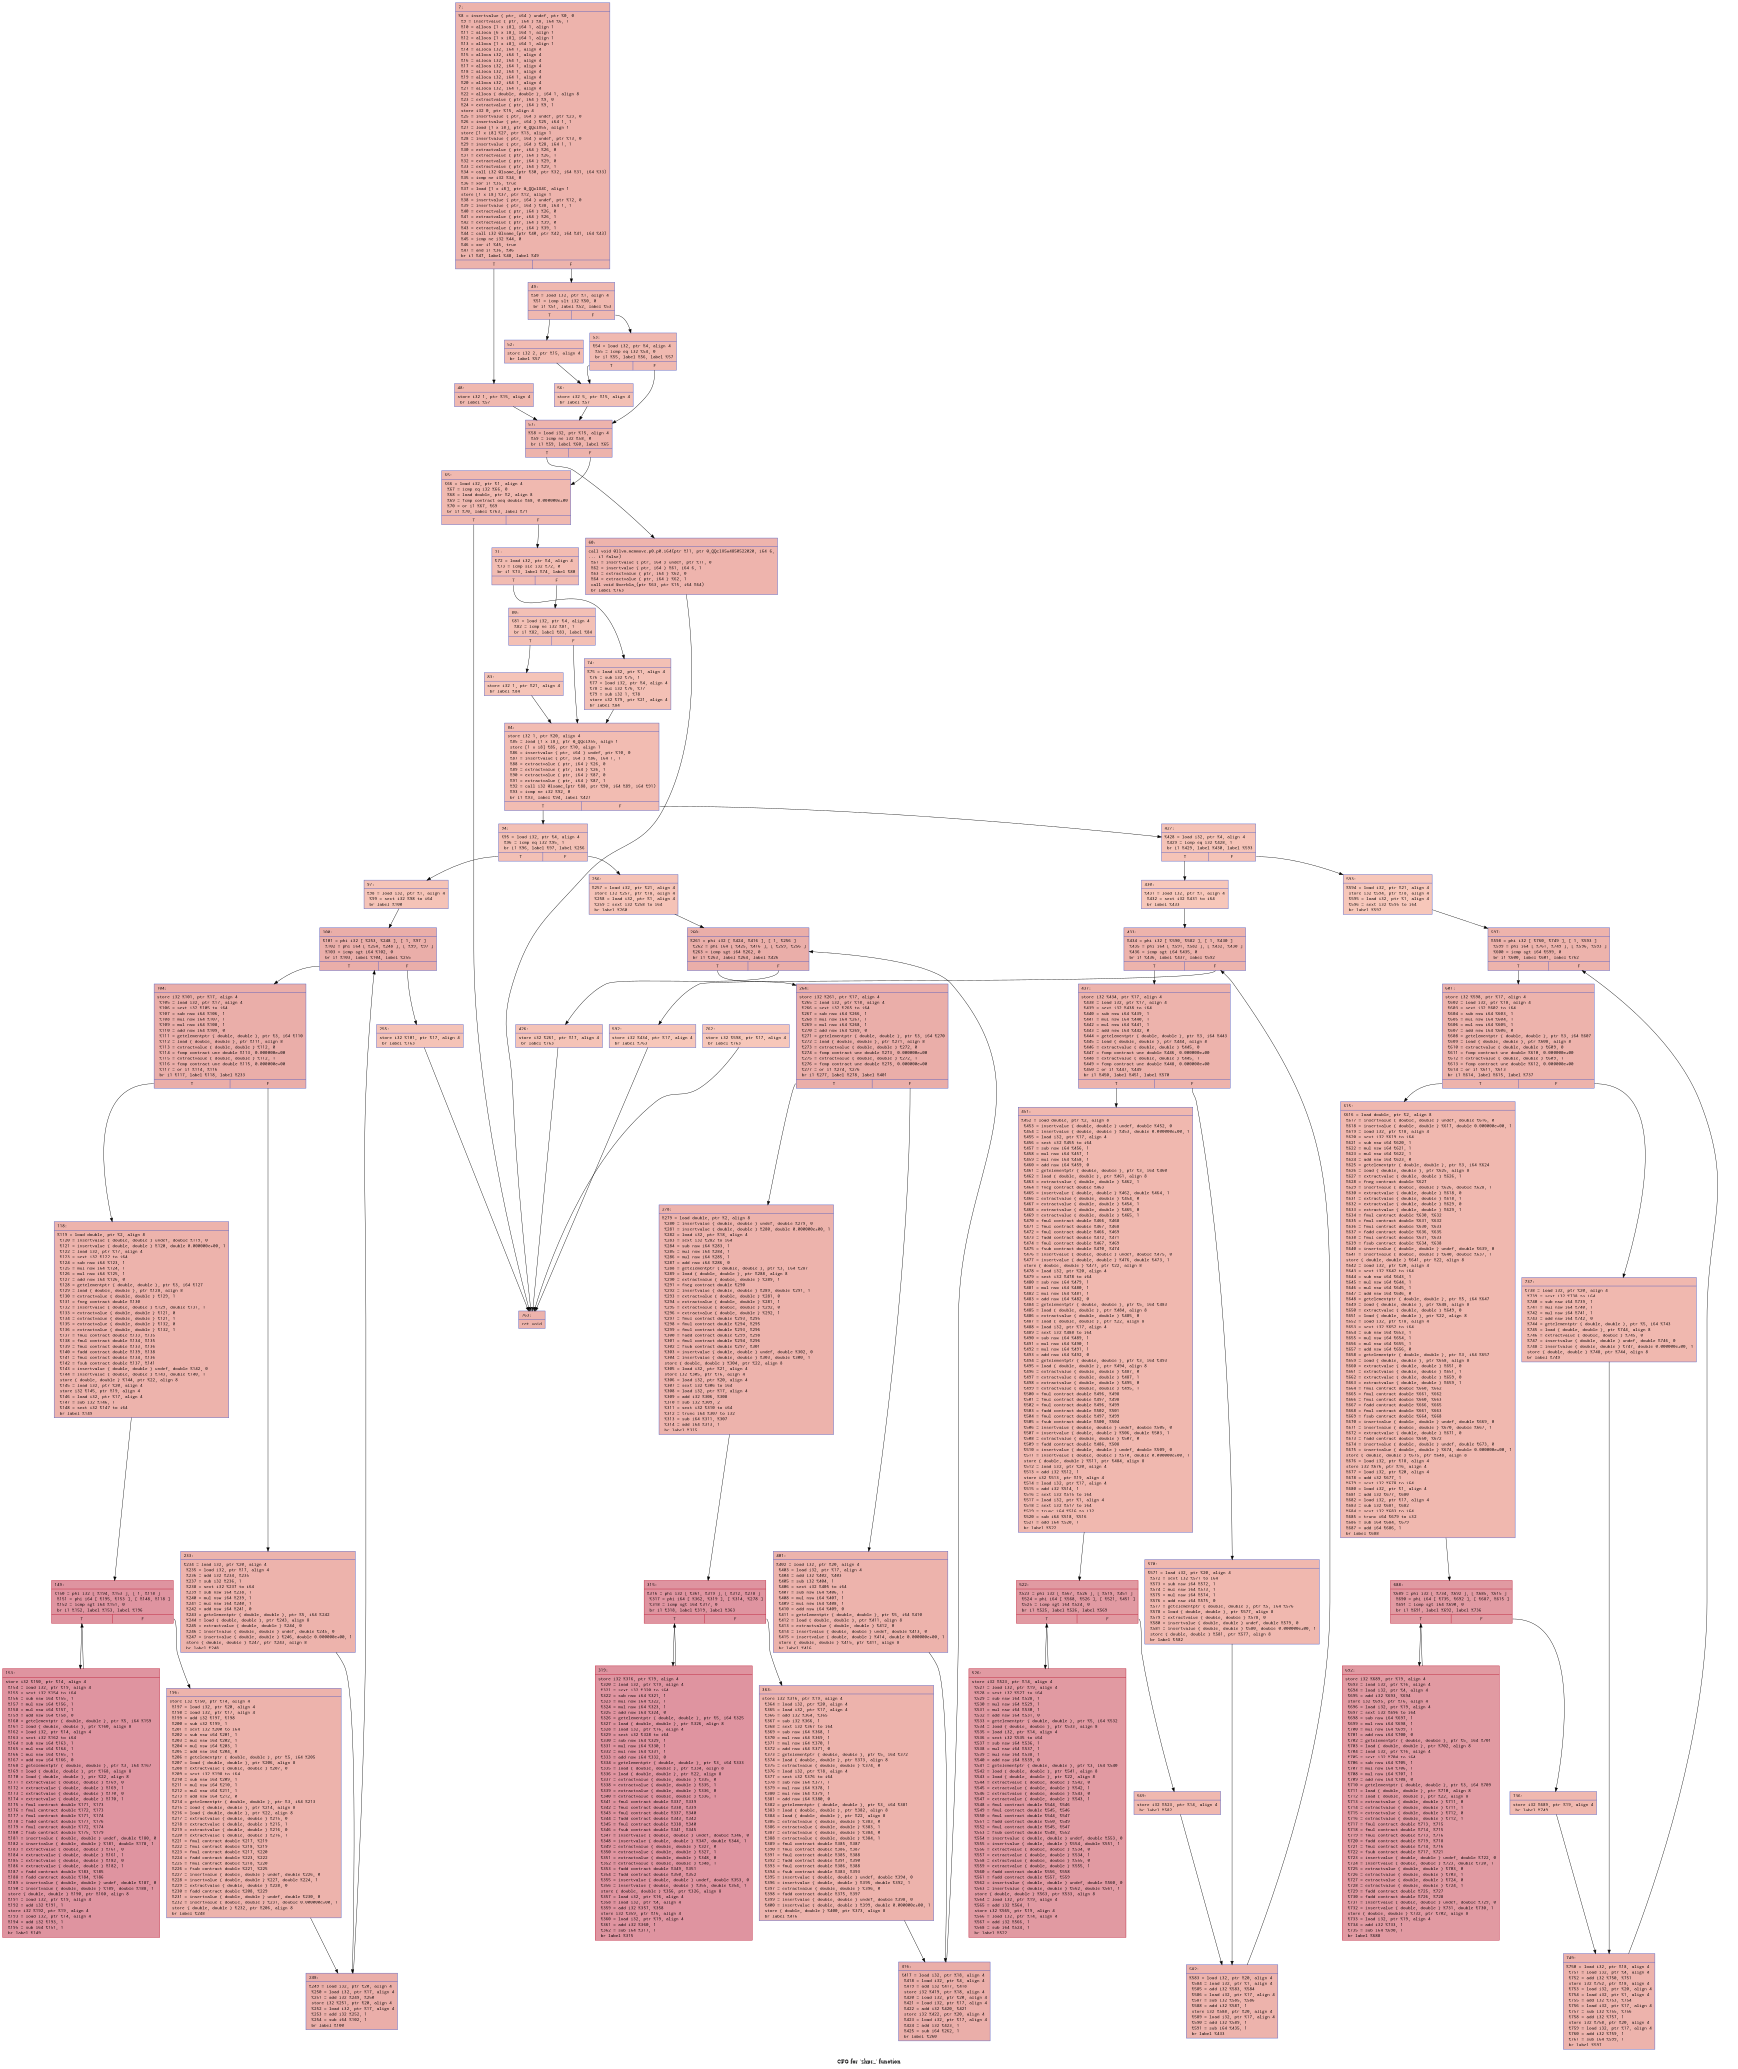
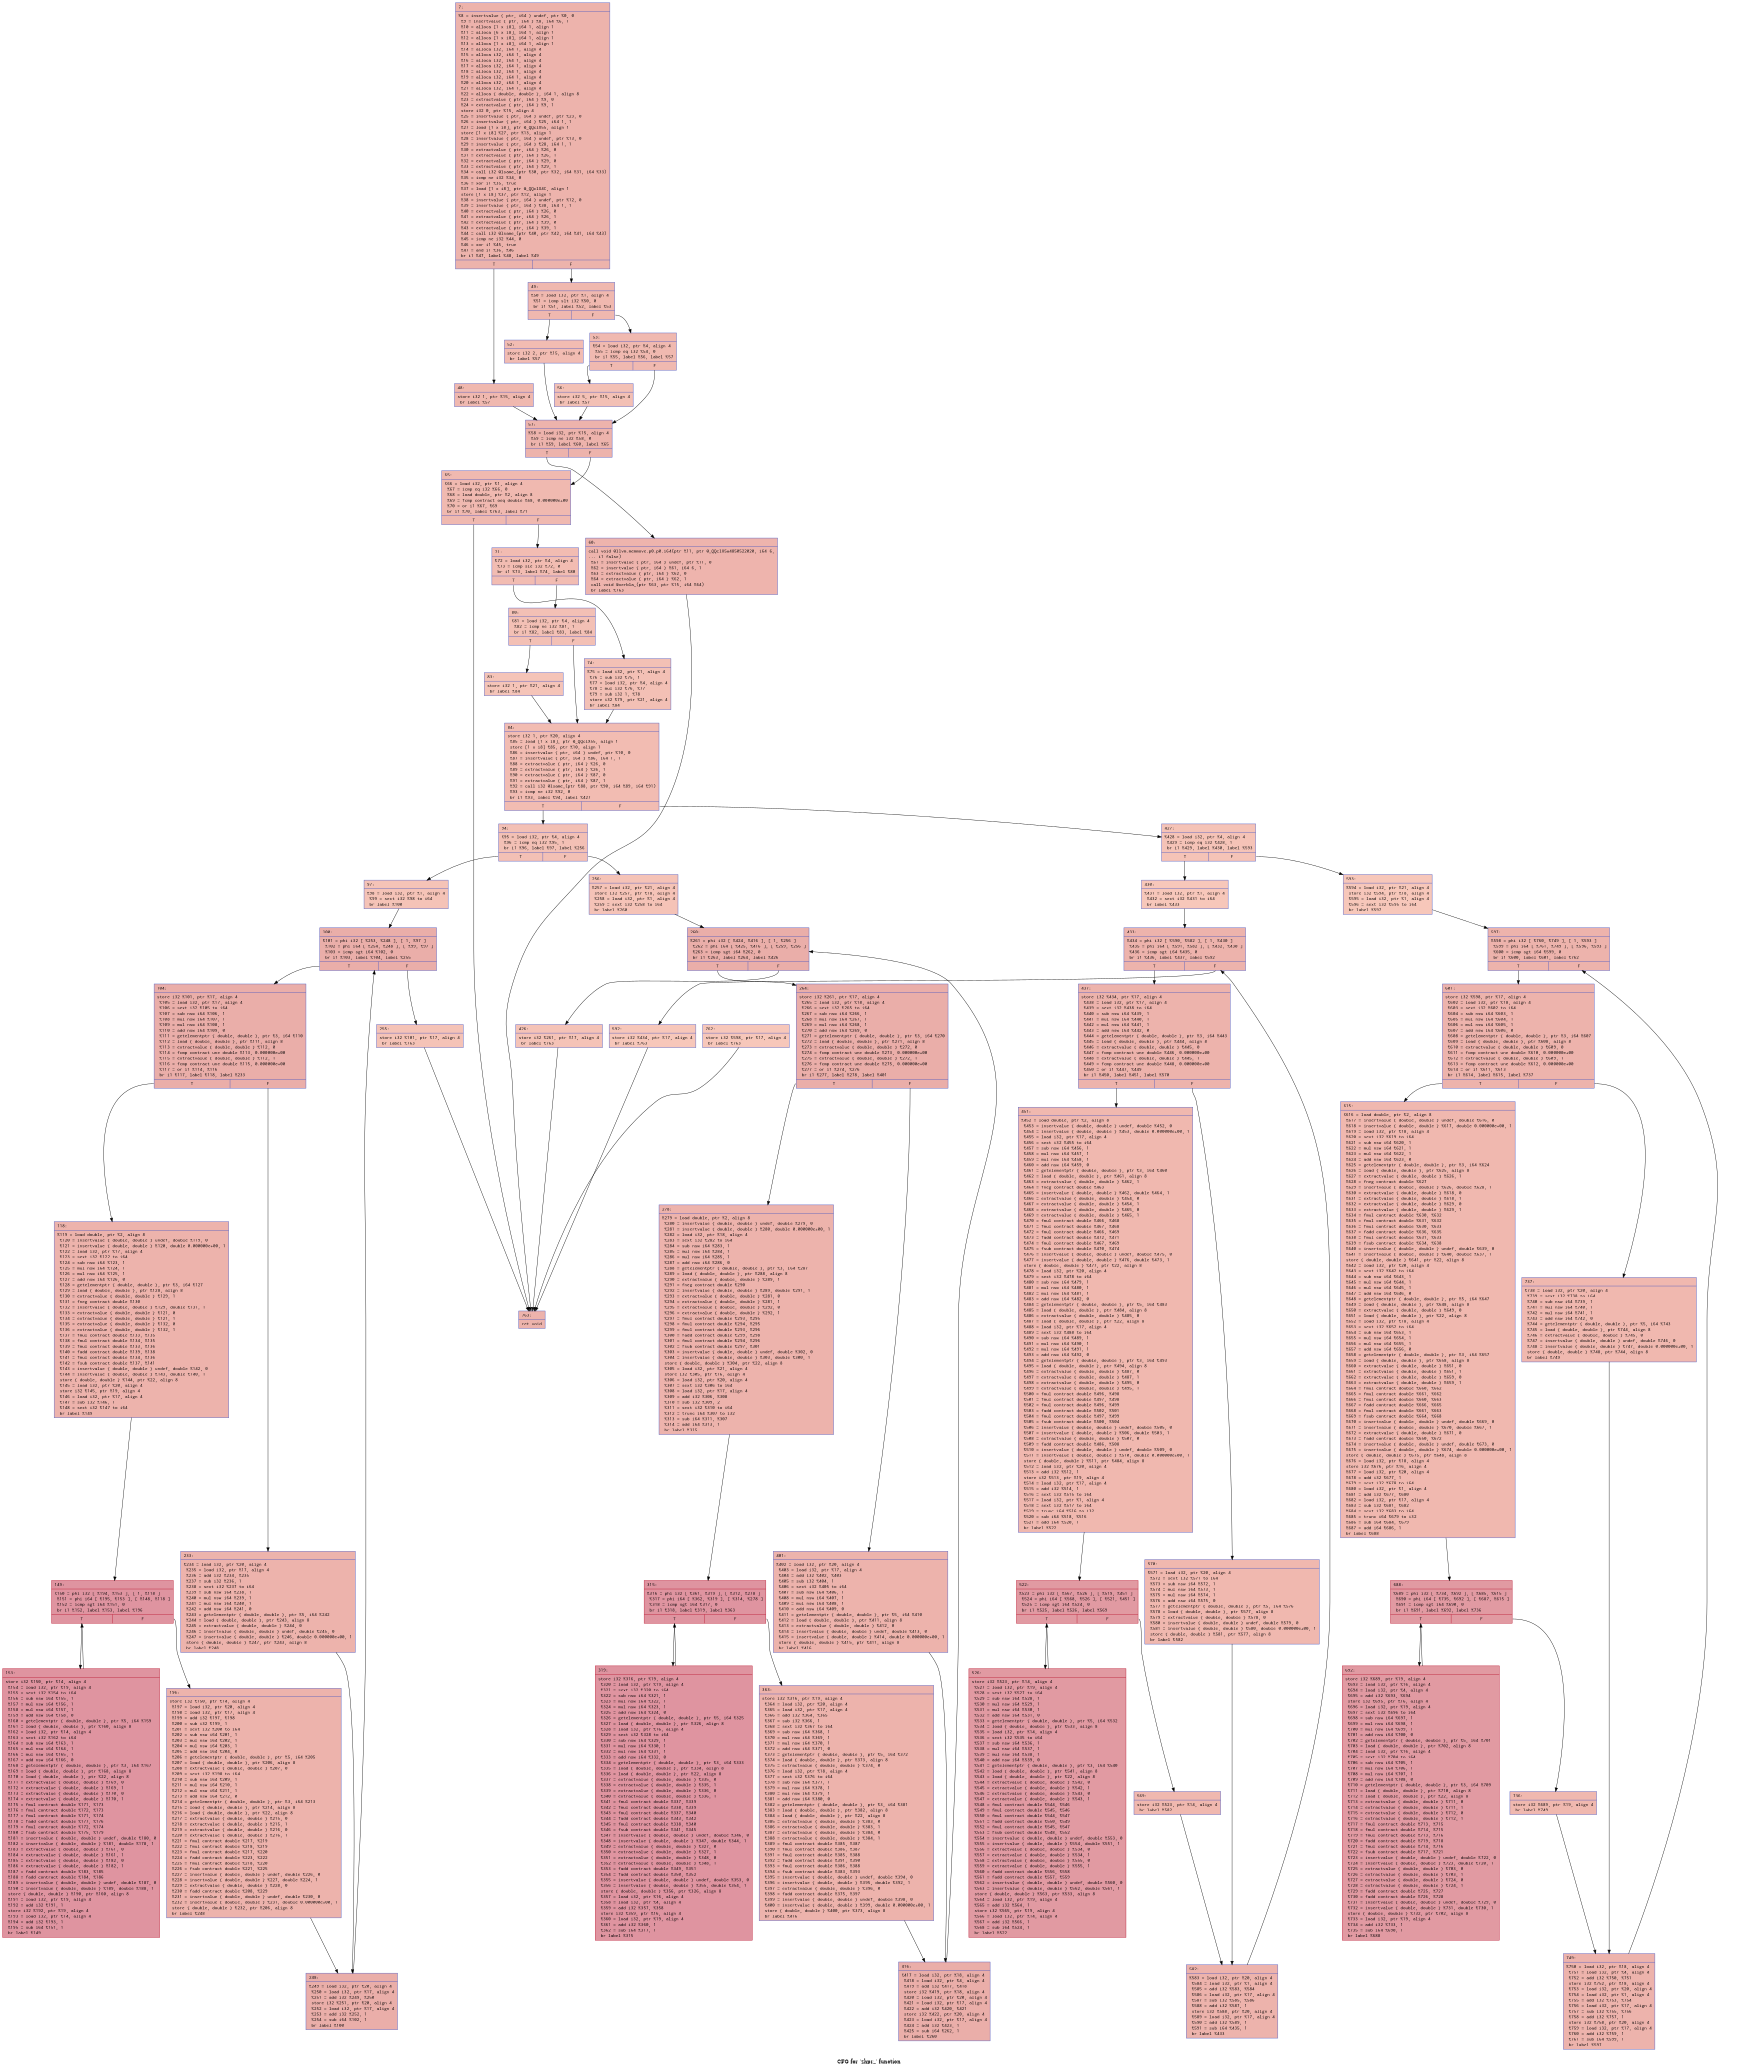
edge "52:" -> "56:": now "52:" -> "57:"
